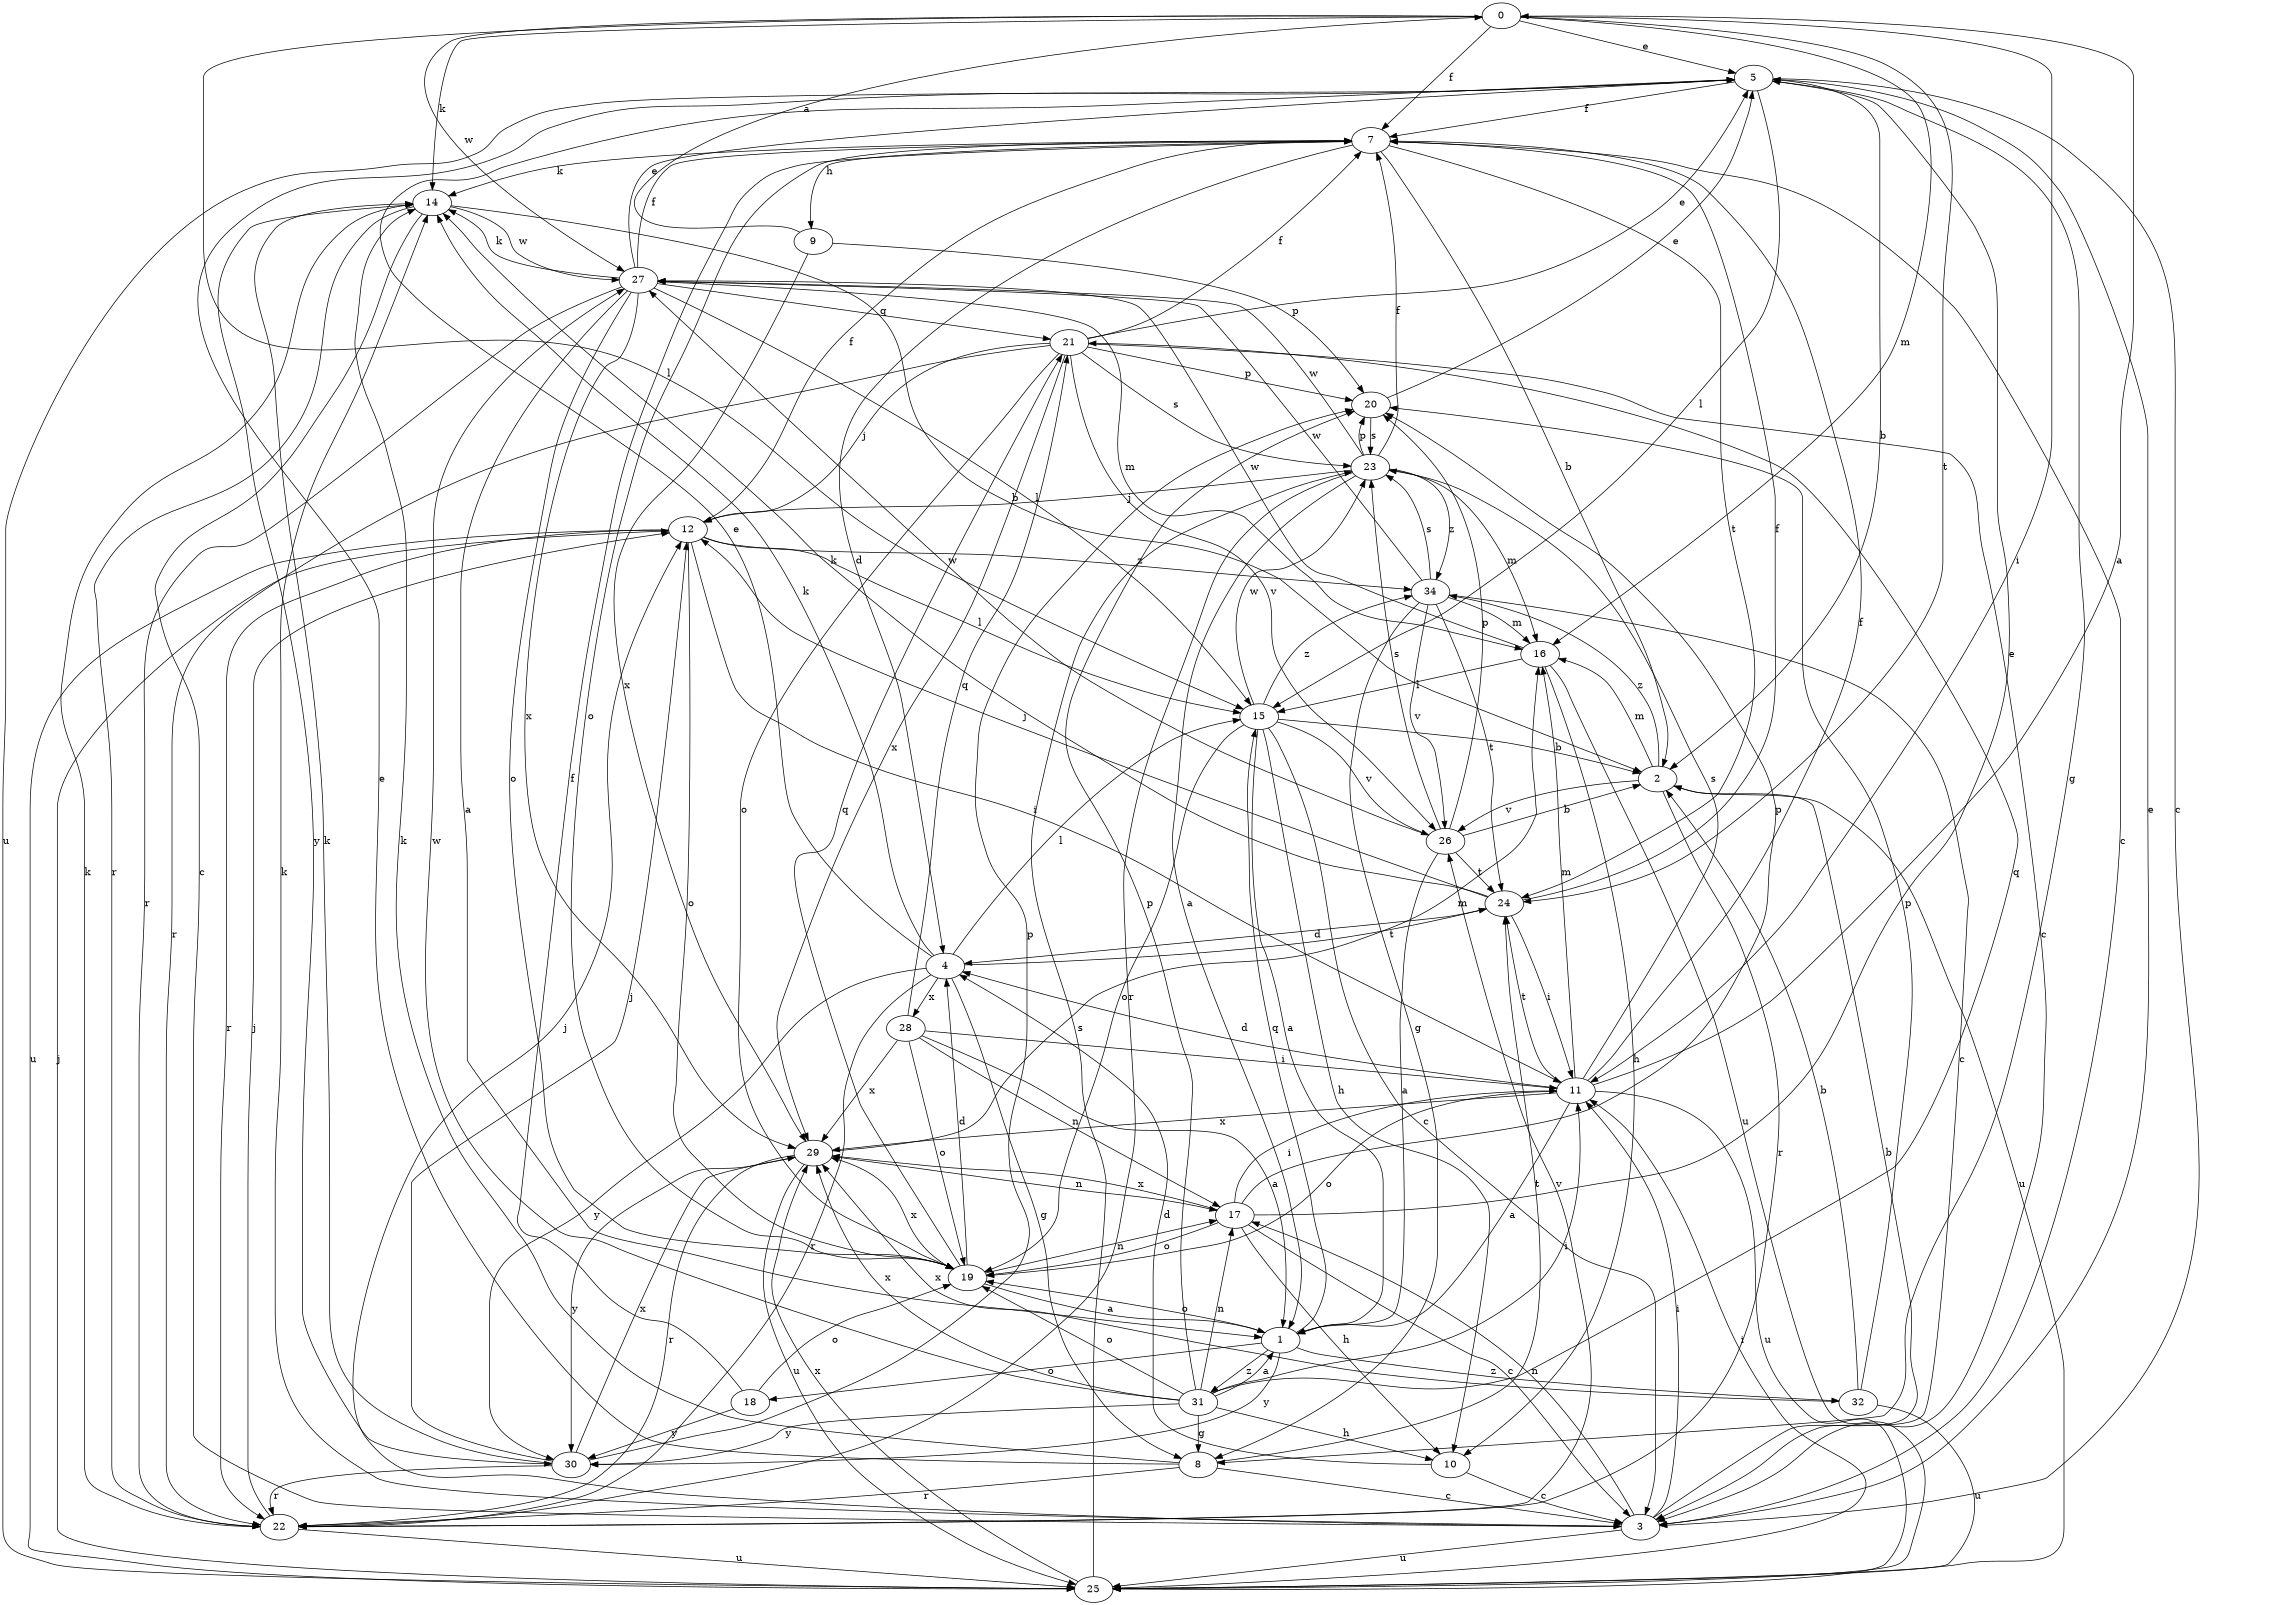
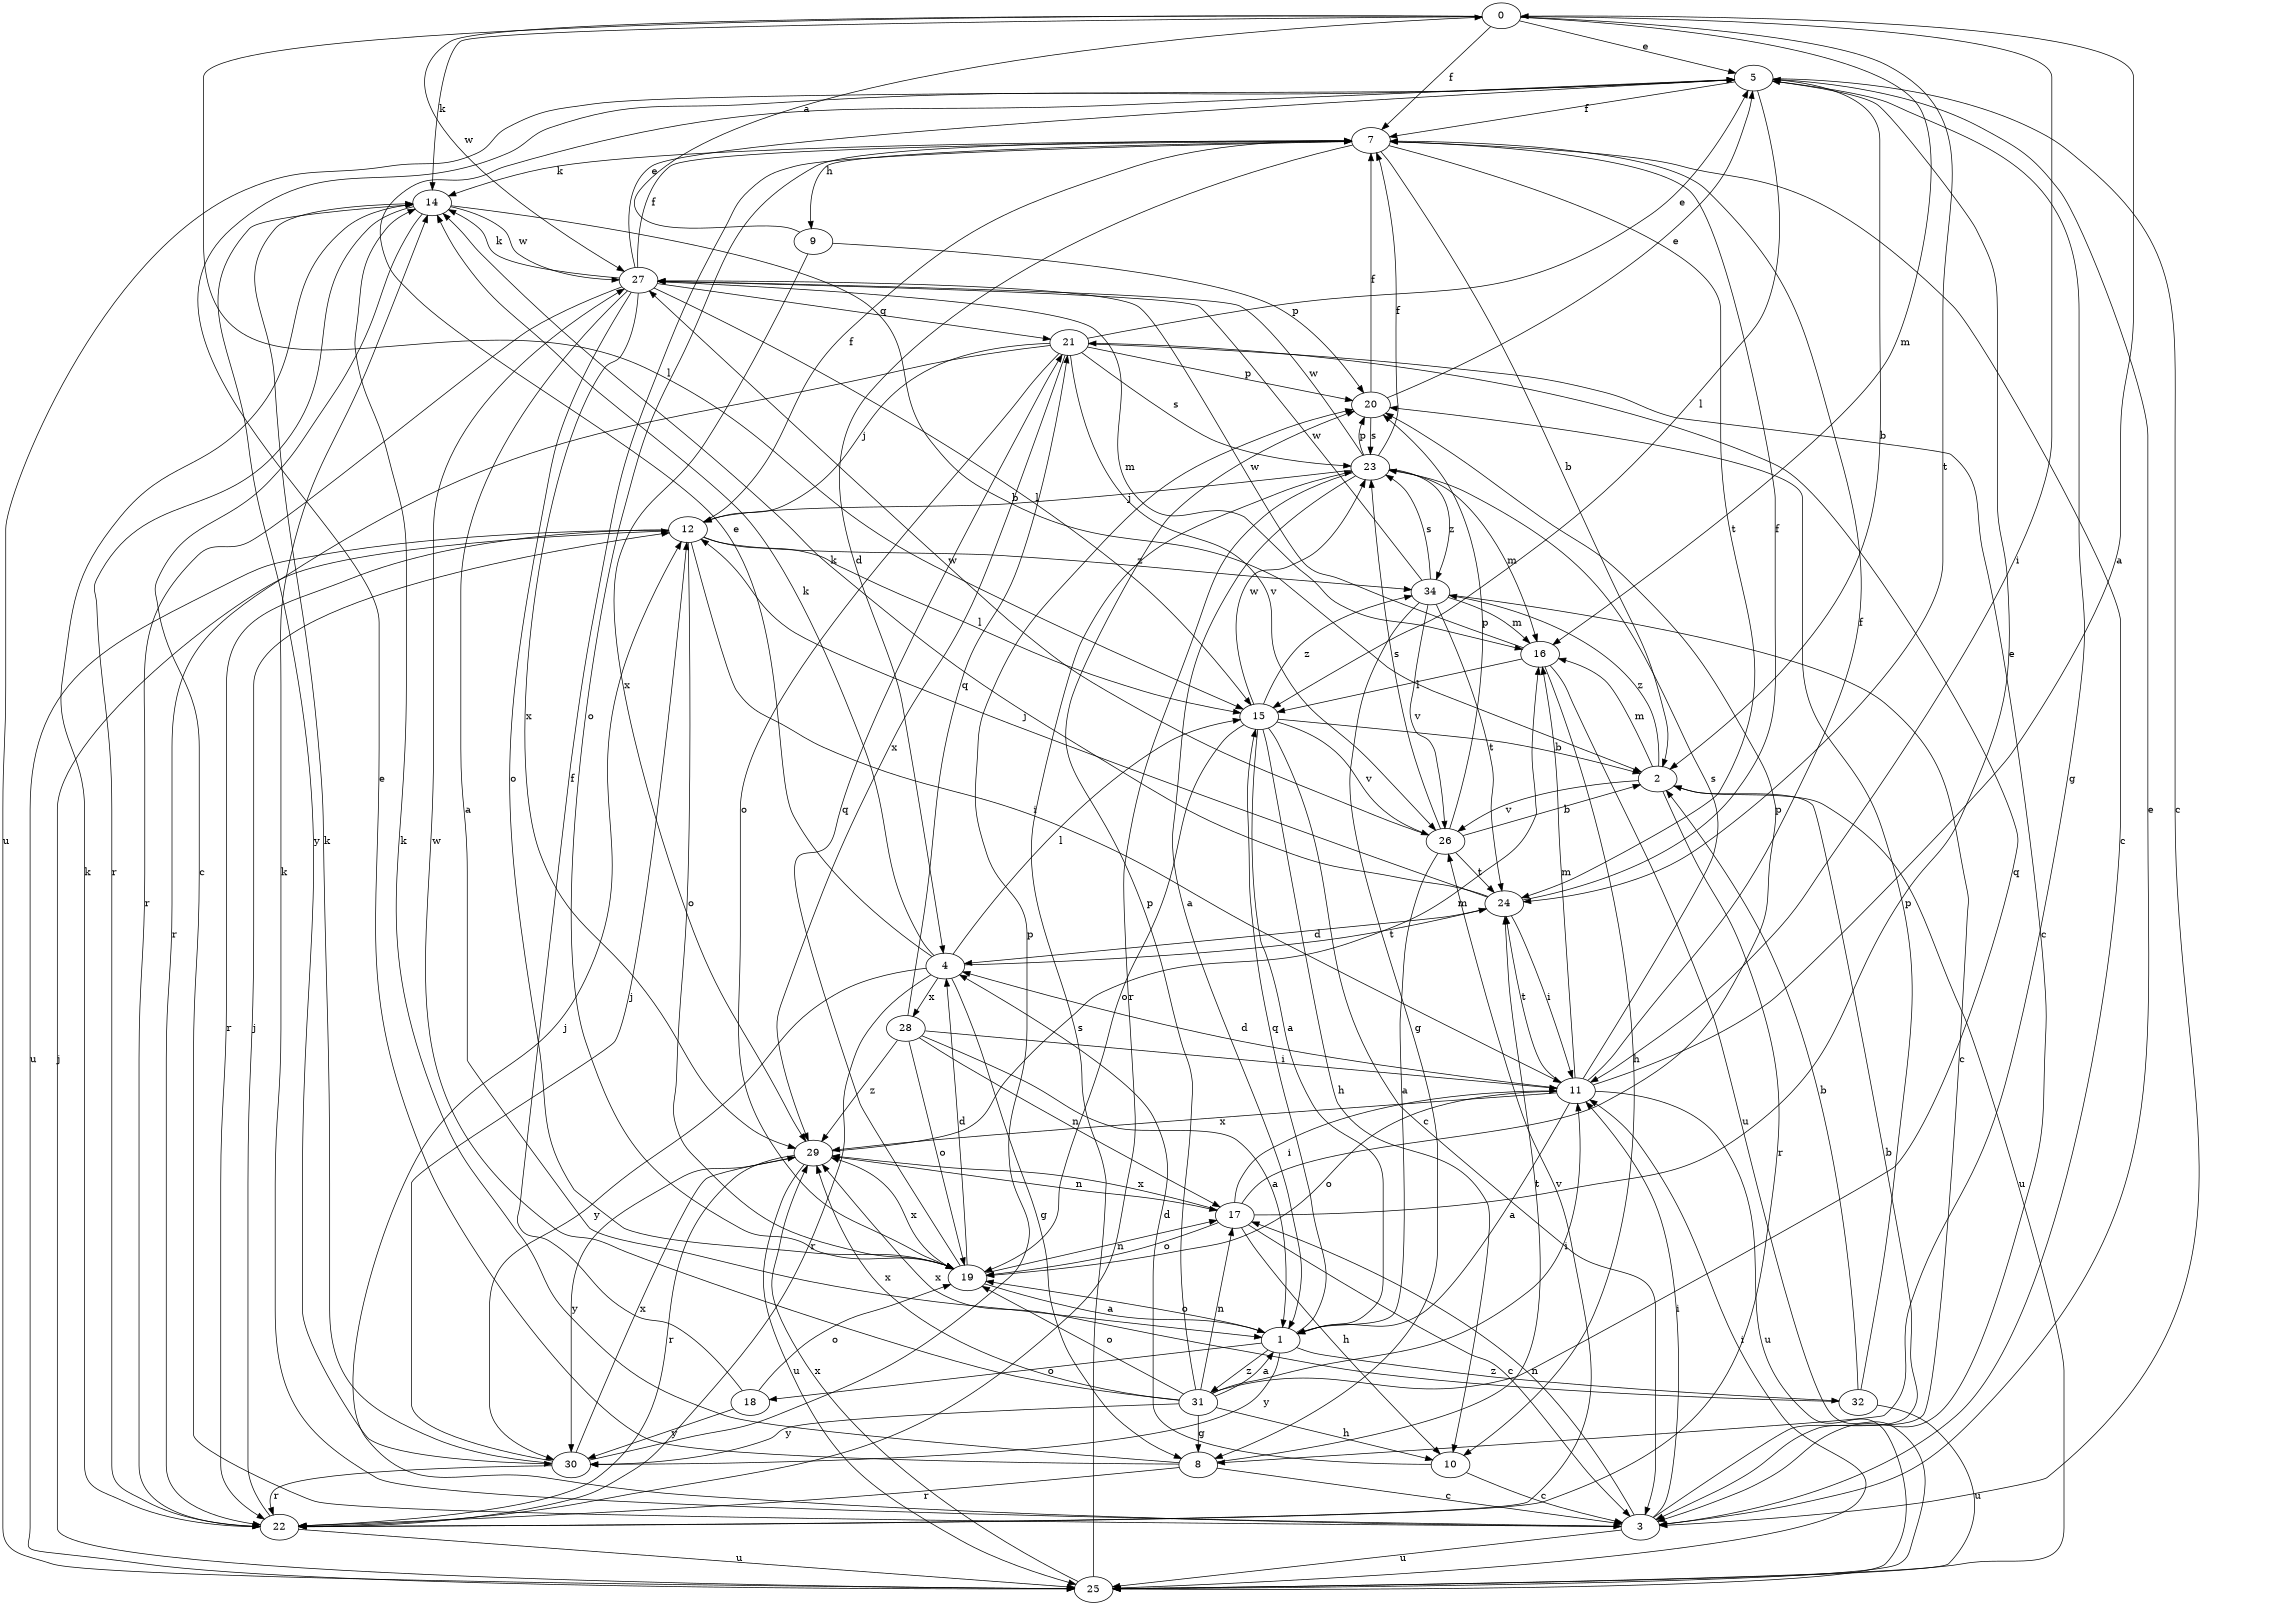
edge "21" -> "7": now "20" -> "7"
edge "28" -> "29": label "x" -> "z"
